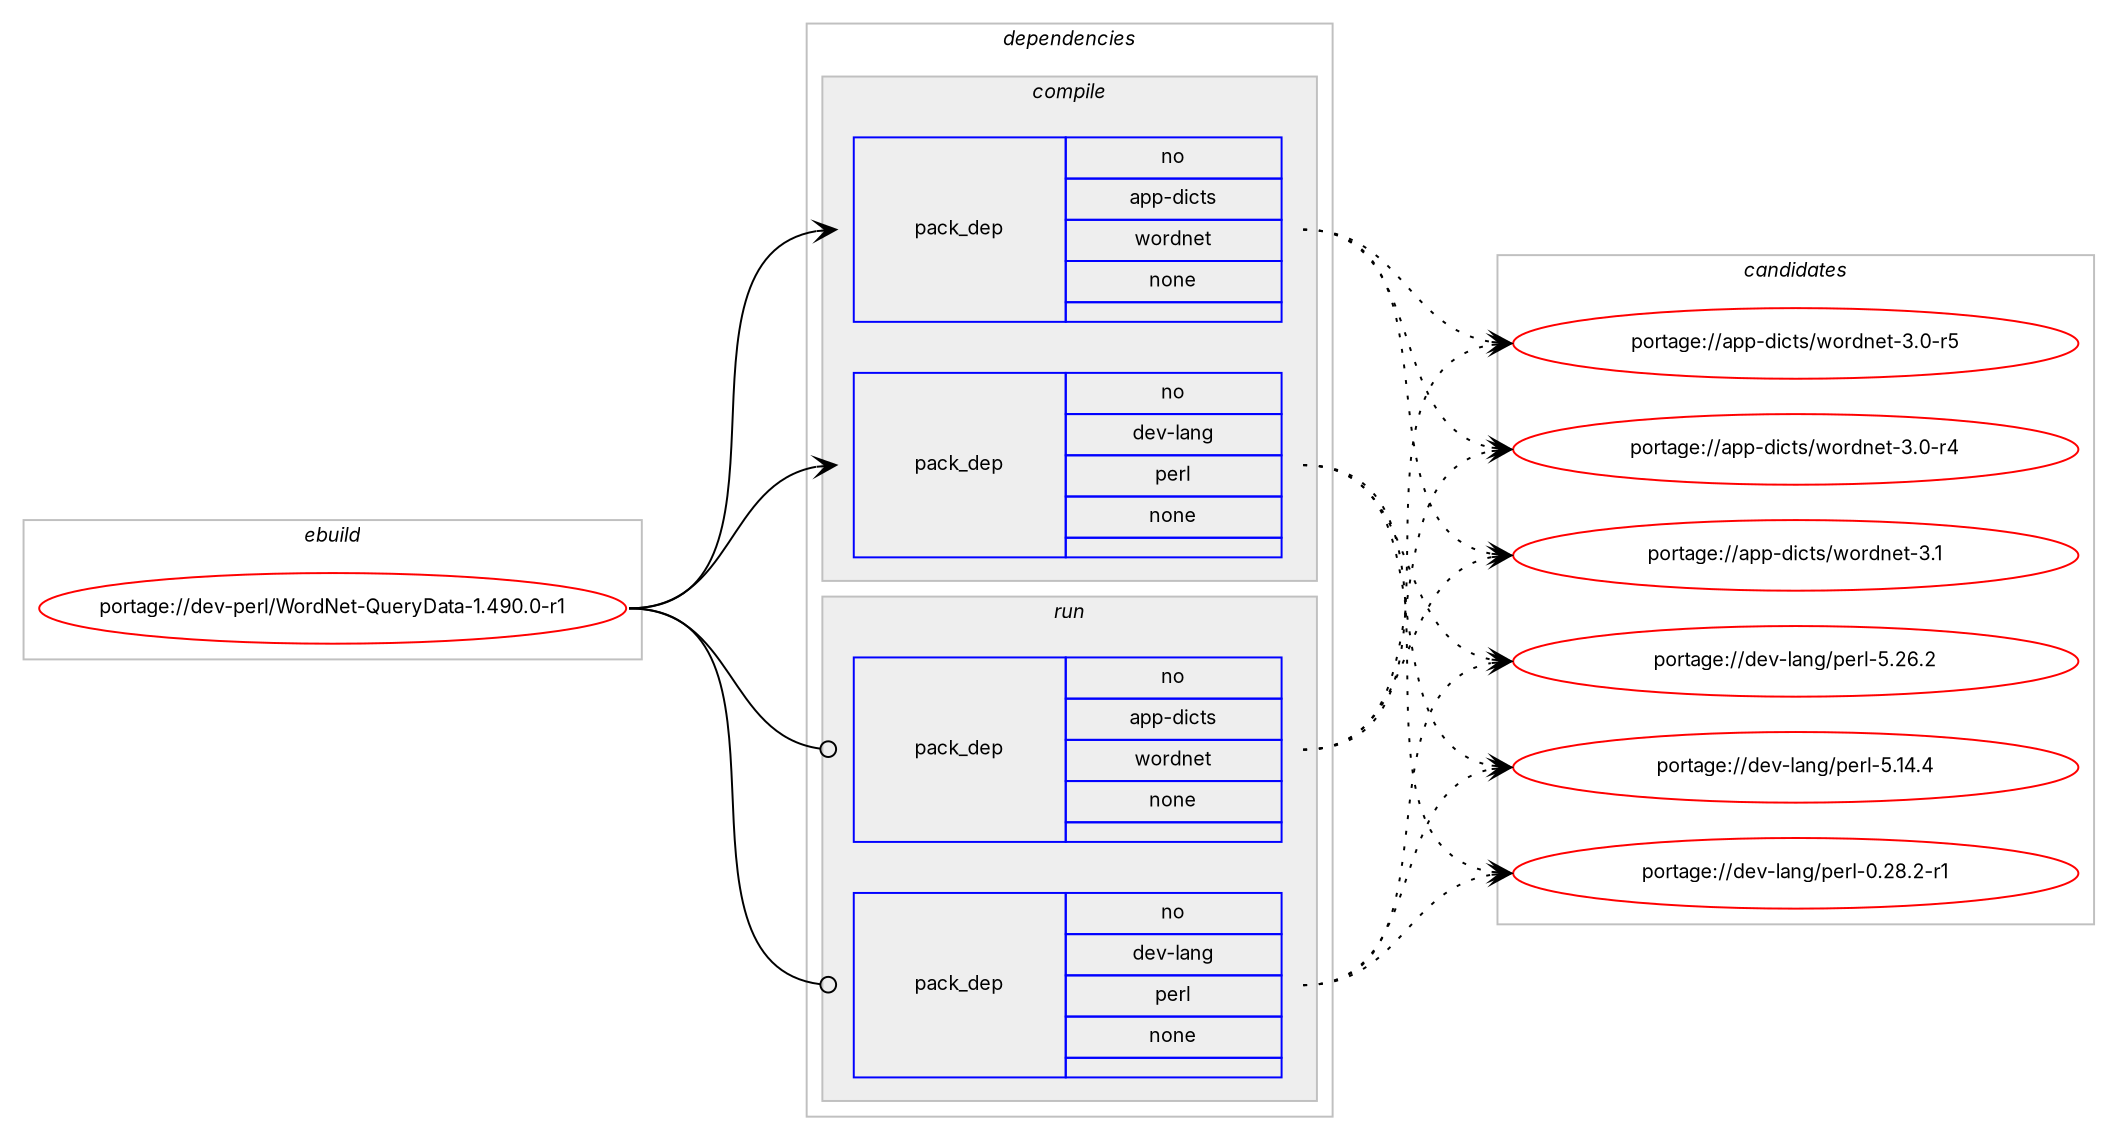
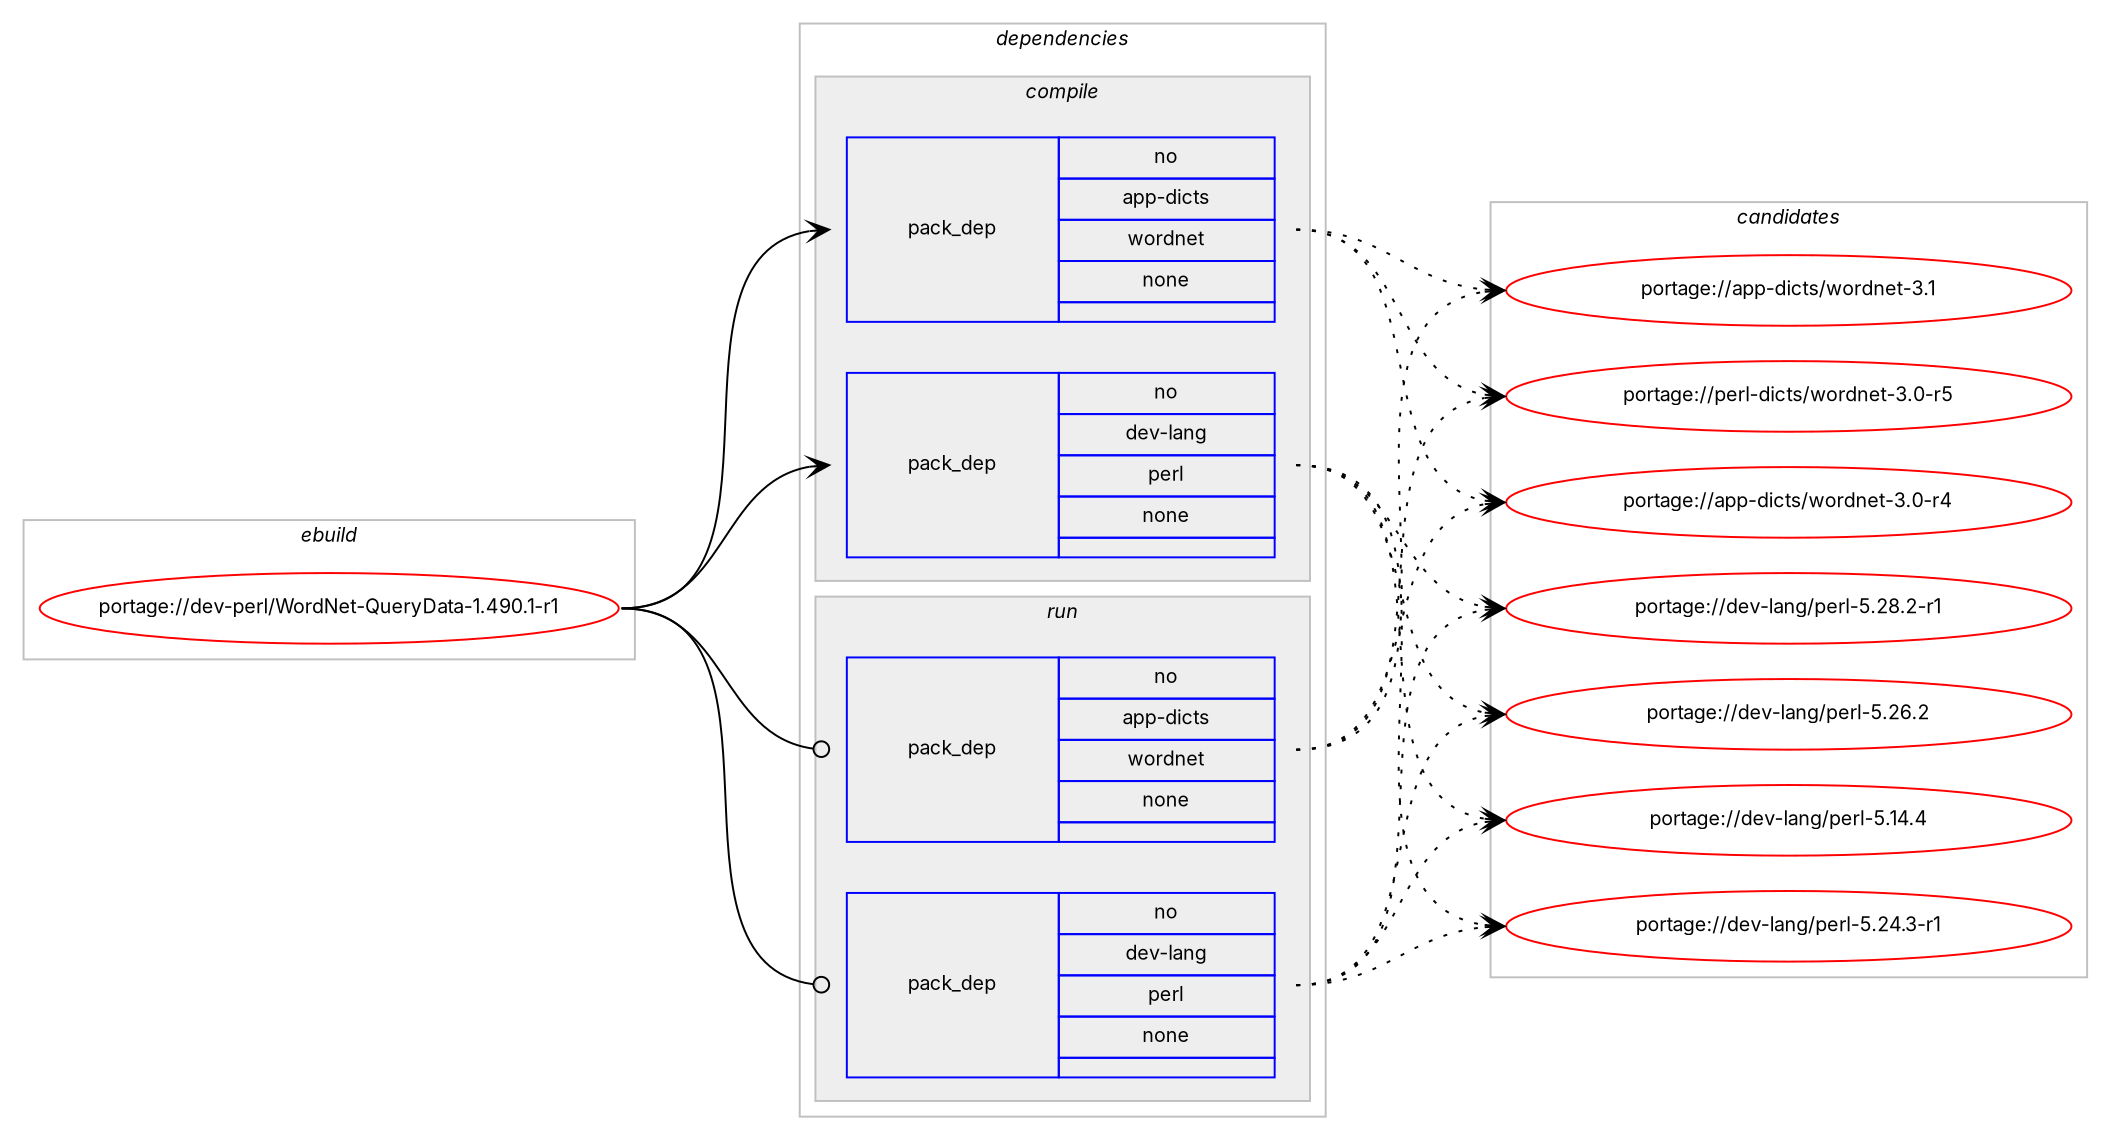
node "portage://app-dicts/wordnet-3.0-r5": label "portage://app-dicts/wordnet-3.0-r5" -> "portage://perl-dicts/wordnet-3.0-r5"
node "portage://dev-perl/WordNet-QueryData-1.490.0-r1": label "portage://dev-perl/WordNet-QueryData-1.490.0-r1" -> "portage://dev-perl/WordNet-QueryData-1.490.1-r1"
node "portage://dev-lang/perl-0.28.2-r1": label "portage://dev-lang/perl-0.28.2-r1" -> "portage://dev-lang/perl-5.28.2-r1"
node "portage://dev-lang/perl-5.24.3-r1": added
